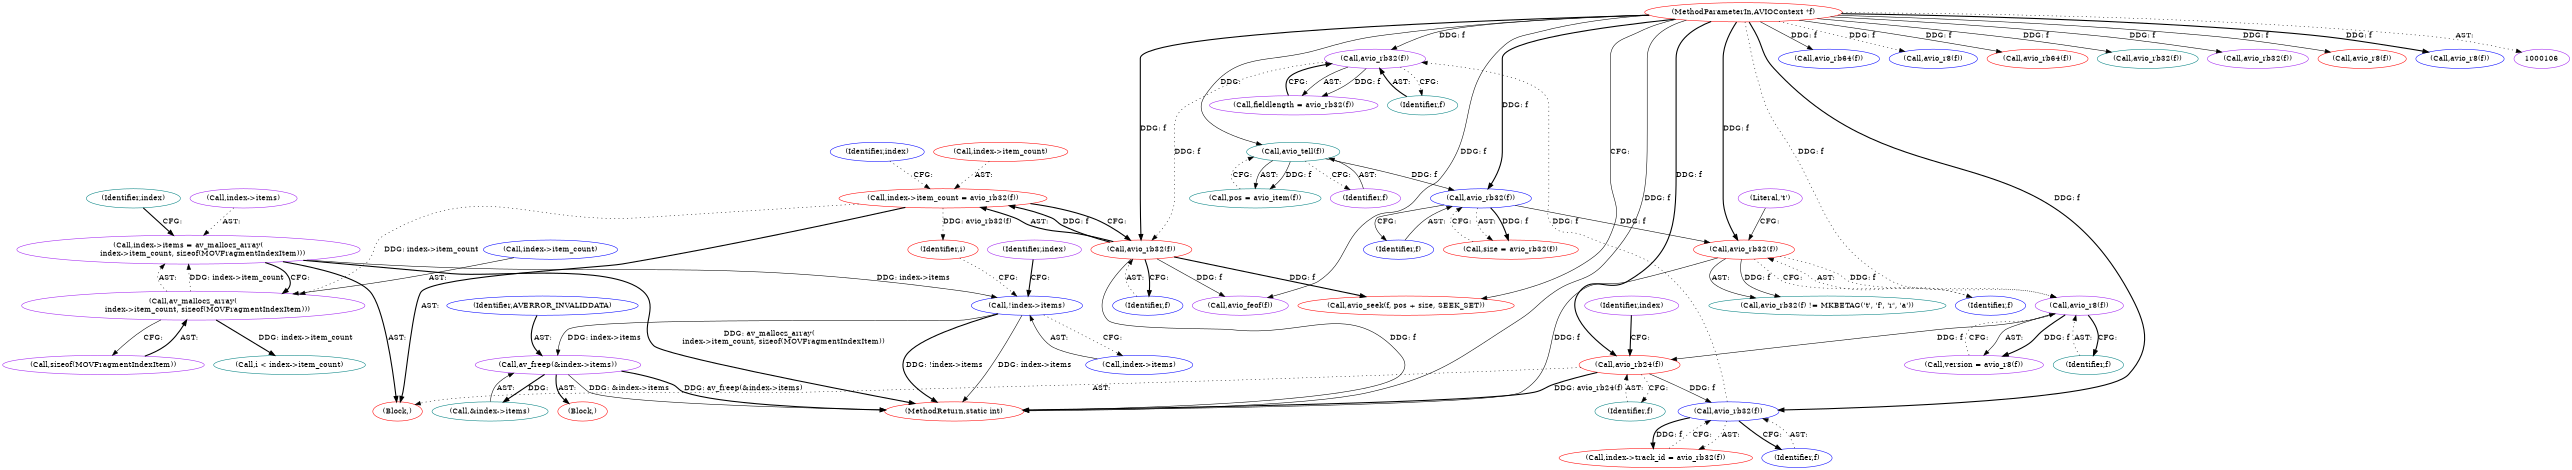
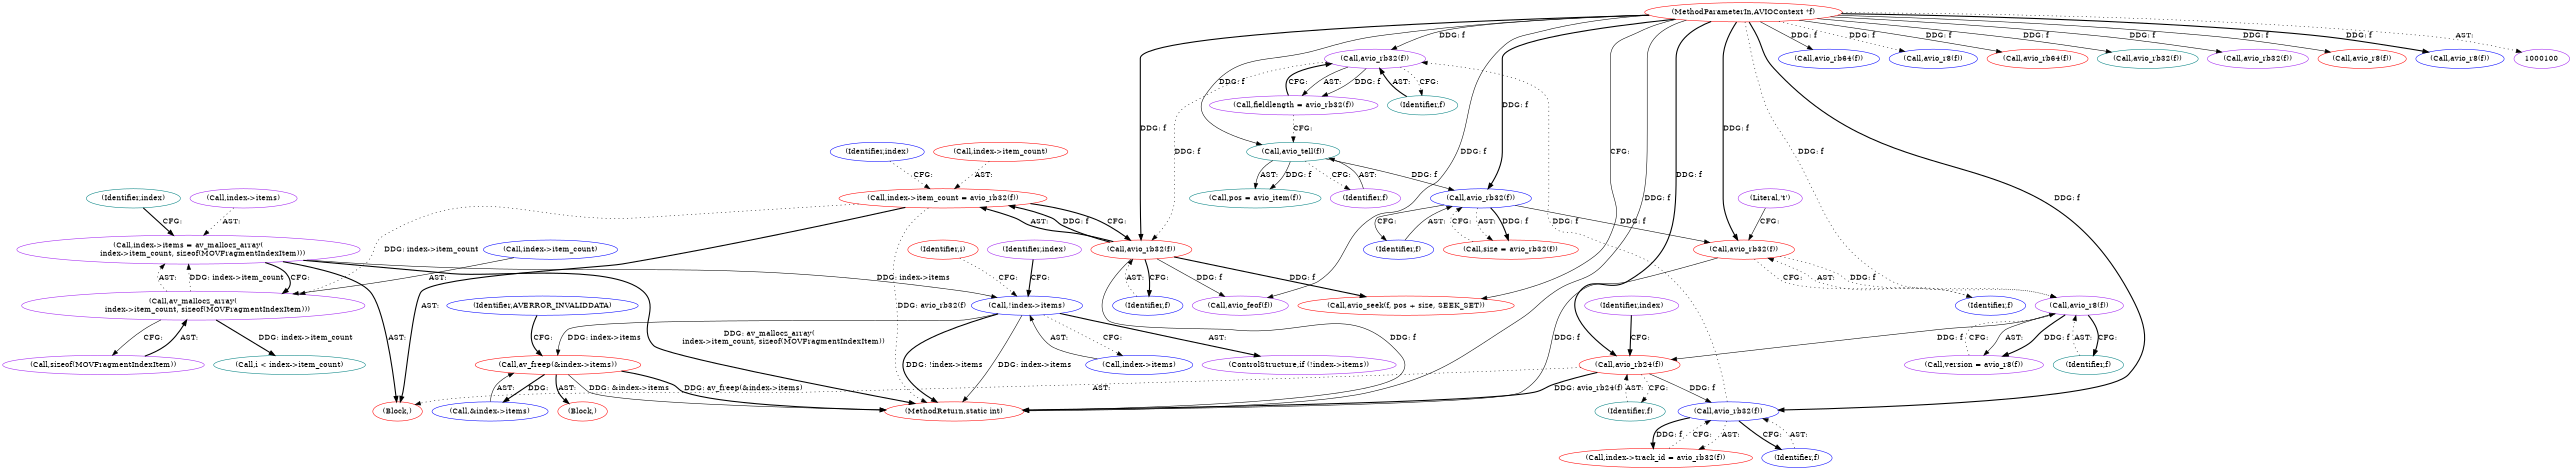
node "1000106": label "1000106" -> "1000100"
edge "(MethodParameterIn,AVIOContext *f)" -> "(Call,avio_tell(f))": label "DDG: " -> "DDG: f"
edge "(Call,pos = avio_item(f))" -> "(Call,avio_tell(f))": now "(Call,fieldlength = avio_rb32(f))" -> "(Call,avio_tell(f))"
edge "(Call,index->item_count = avio_rb32(f))" -> "(Identifier,i)": now "(Call,index->item_count = avio_rb32(f))" -> "(MethodReturn,static int)"
node "(Call,avio_rb32(f) != MKBETAG('t', 'f', 'r', 'a'))": removed
edge "(Identifier,AVERROR_INVALIDDATA)" -> "(Call,av_freep(&index->items))": label "AST: " -> "CFG: "
node "(Call,av_freep(&index->items))": color purple -> red
node "(ControlStructure,if (!index->items))": added
node "(Call,&index->items)": color teal -> blue
